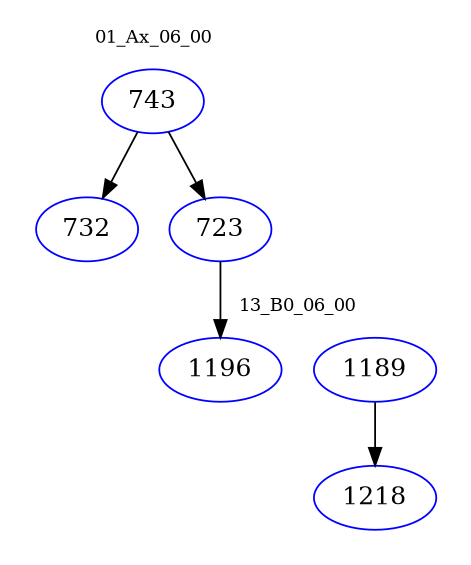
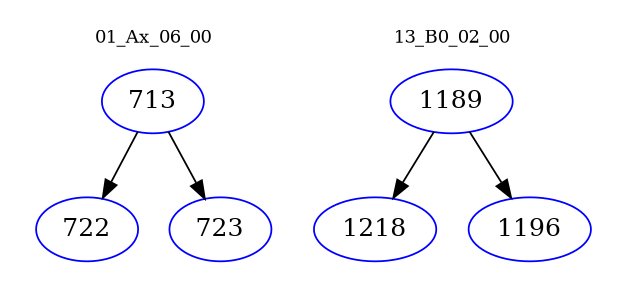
node "743": label "743" -> "713"
node "732": label "732" -> "722"
edge "723" -> "1196": now "1189" -> "1196"
cluster "13_B0_06_00": label "13_B0_06_00" -> "13_B0_02_00"
